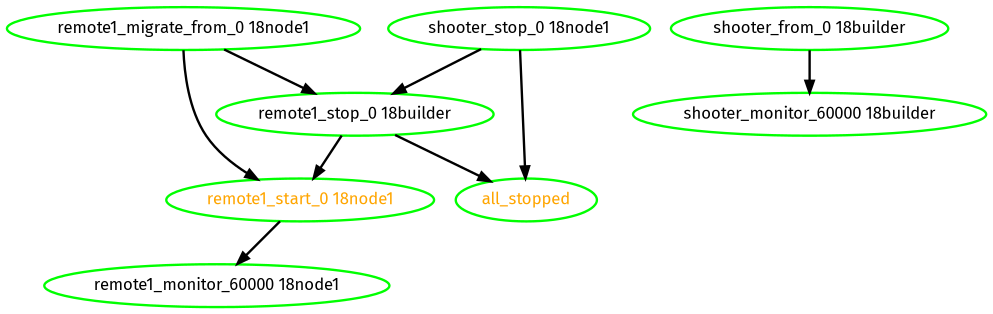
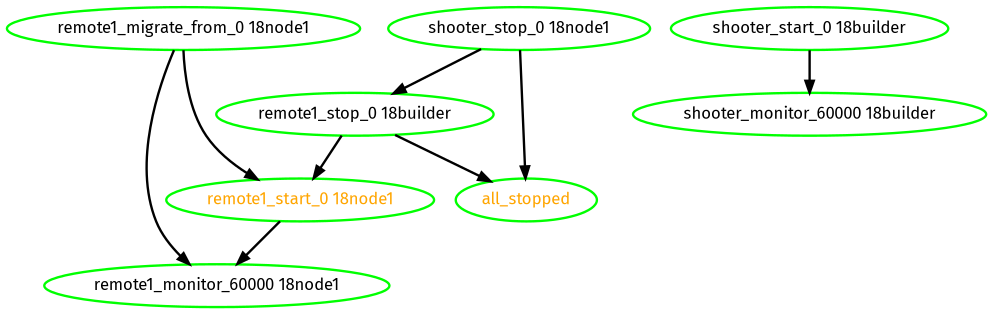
node "shooter_from_0 18builder": label "shooter_from_0 18builder" -> "shooter_start_0 18builder"
edge "remote1_migrate_from_0 18node1" -> "remote1_stop_0 18builder": now "remote1_migrate_from_0 18node1" -> "remote1_monitor_60000 18node1"
